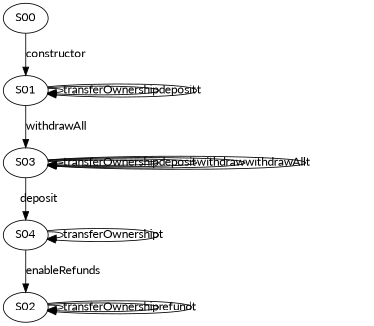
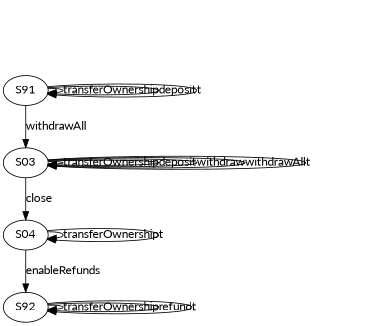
node "S00": removed
node "S01": label "S01" -> "S91"
edge "S03" -> "S04": label "deposit" -> "close"
node "S02": label "S02" -> "S92"
